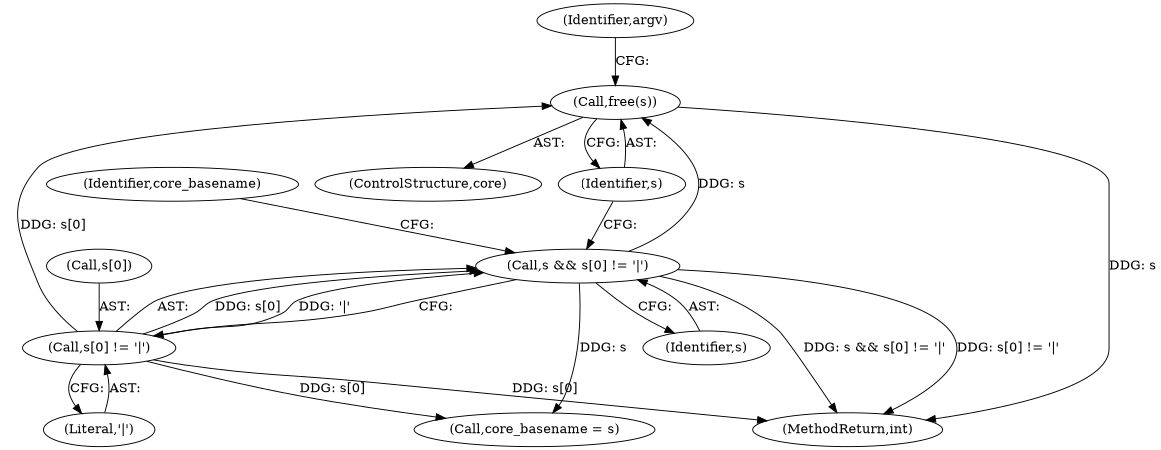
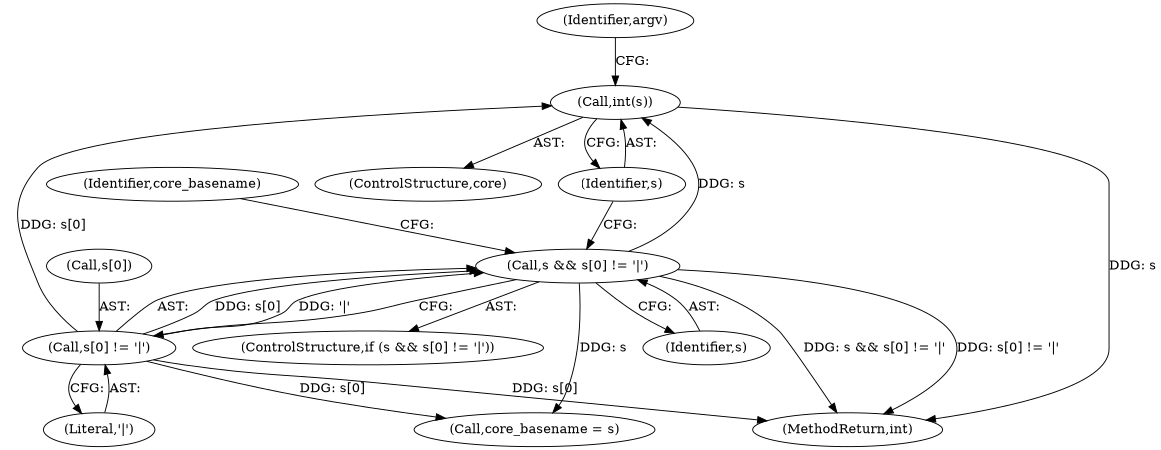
node "(Call,free(s))": label "(Call,free(s))" -> "(Call,int(s))"
node "(ControlStructure,if (s && s[0] != '|'))": added
